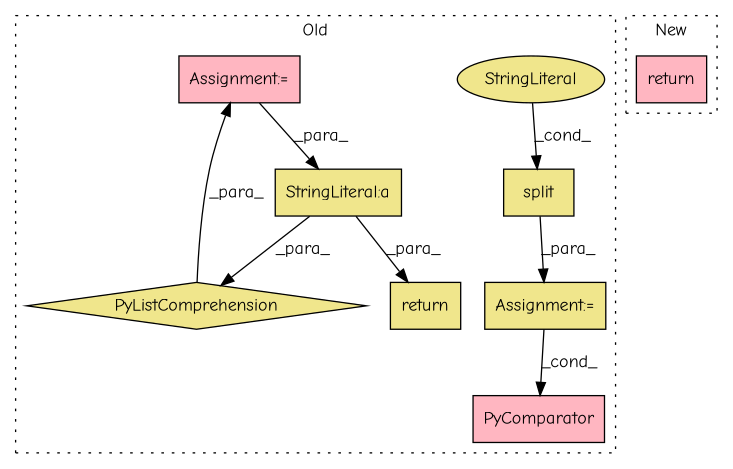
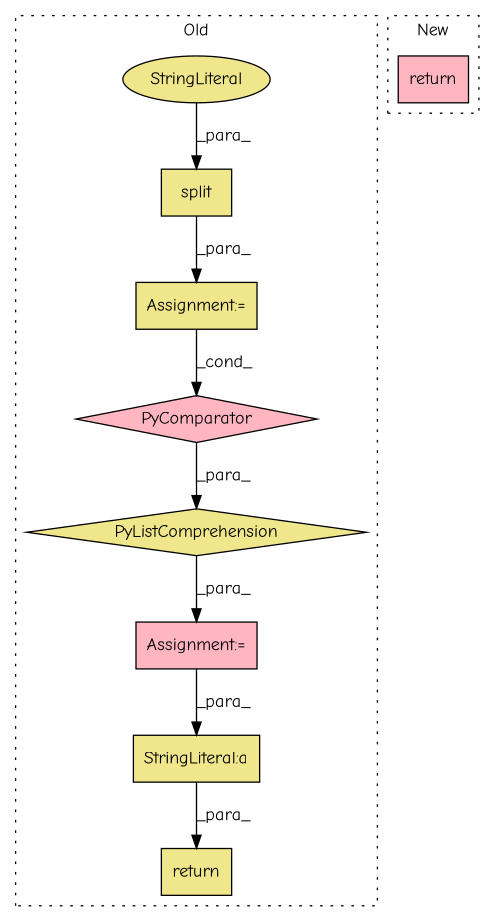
edge "StringLiteral" -> "split": label "_cond_" -> "_para_"
edge "StringLiteral:a" -> "PyListComprehension": now "PyComparator" -> "PyListComprehension"
node "PyComparator": shape box -> diamond
